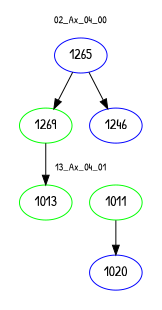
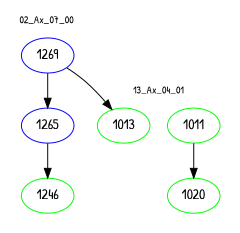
cluster "02_Ax_04_00": label "02_Ax_04_00" -> "02_Ax_07_00"
edge "1265" -> "1269": reversed
node "1269": color green -> blue
node "1246": color blue -> green
node "1020": color blue -> green
